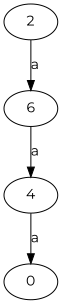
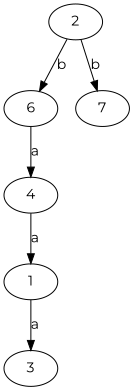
edge "2" -> "6": label "a" -> "b"
node "7": added
node "0": label "0" -> "1"
node "3": added
